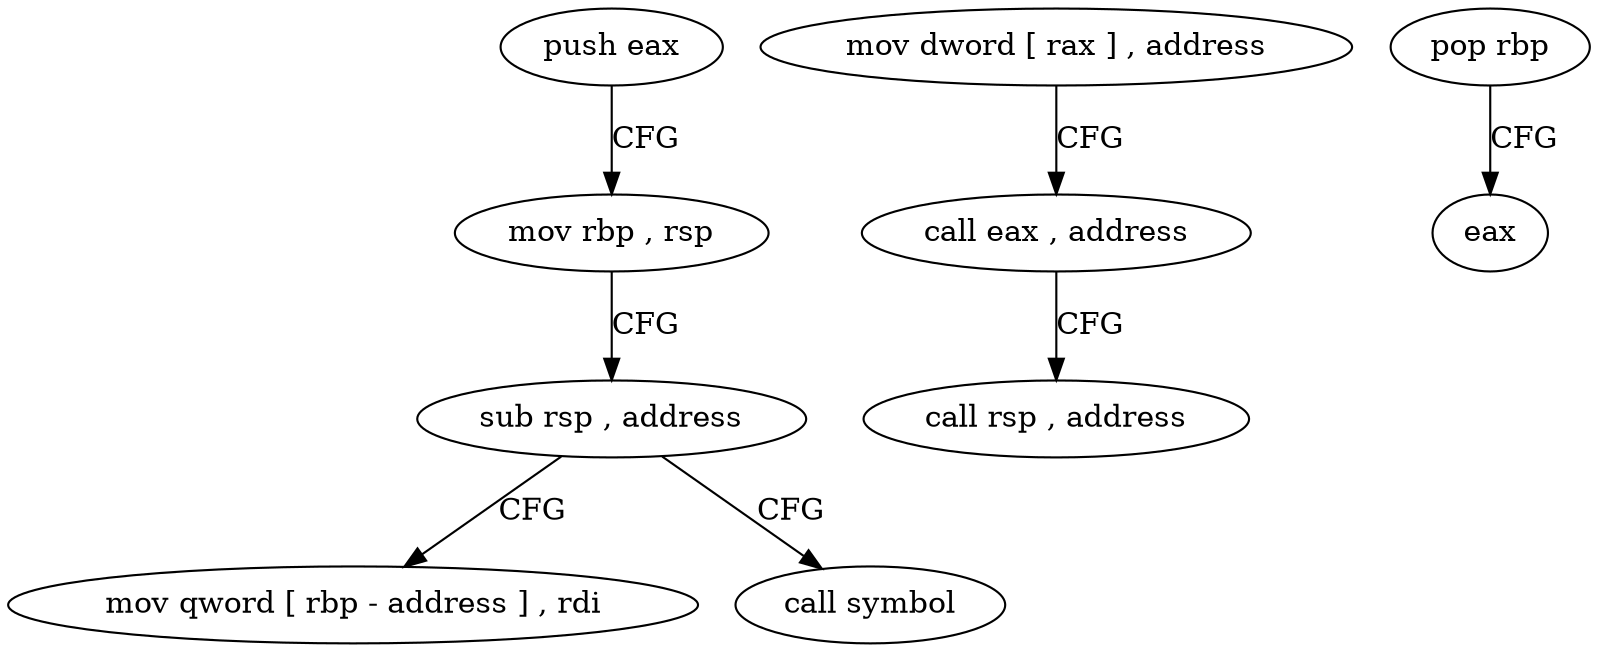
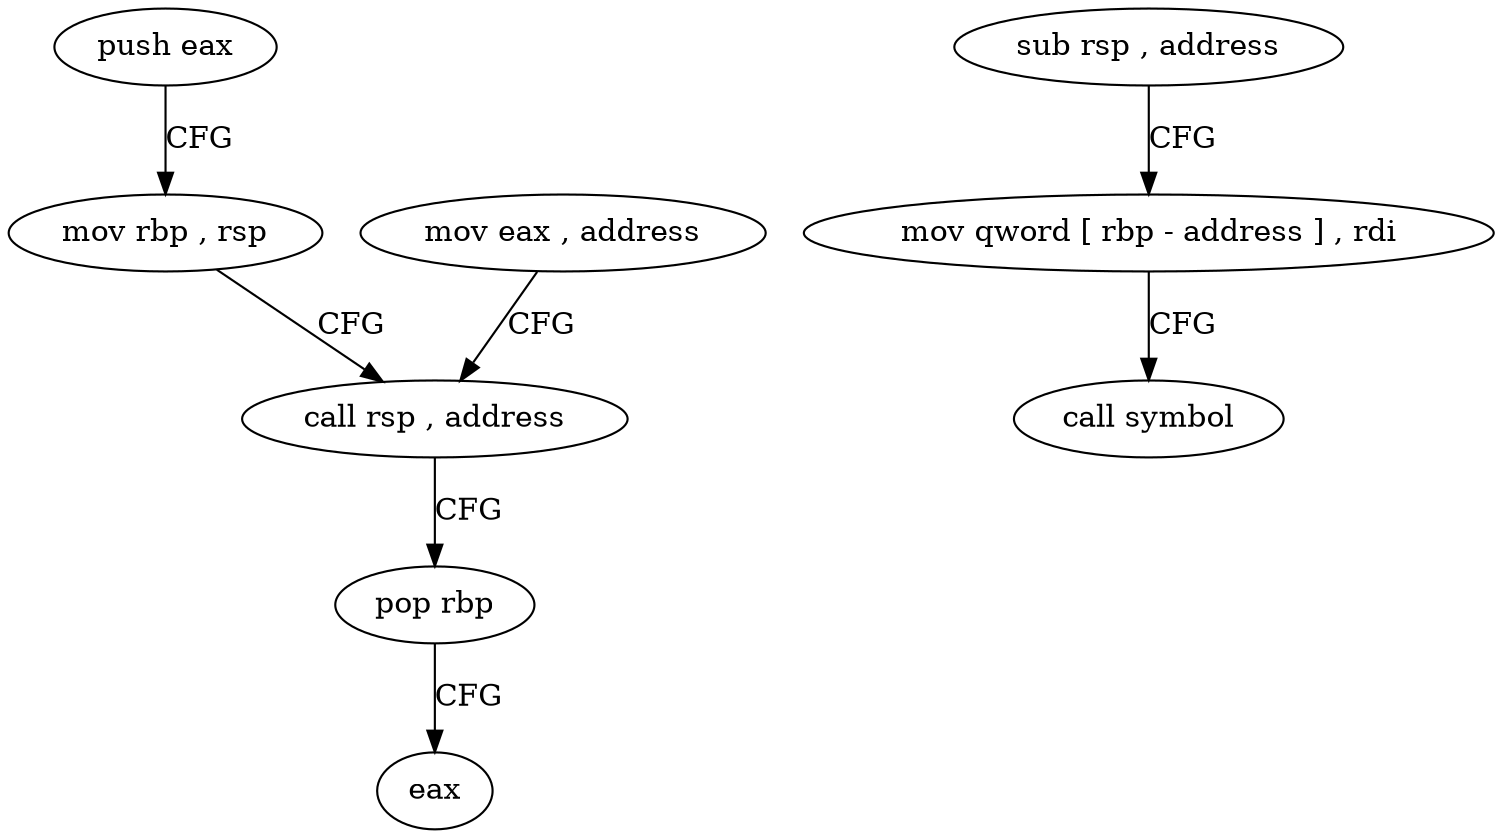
node "mov dword [ rax ] , address": removed
node "call eax , address": label "call eax , address" -> "mov eax , address"
edge "mov rbp , rsp" -> "sub rsp , address": now "mov rbp , rsp" -> "call rsp , address"
edge "call rsp , address" -> "pop rbp": added, label "CFG"
edge "sub rsp , address" -> "call symbol": now "mov qword [ rbp - address ] , rdi" -> "call symbol"
